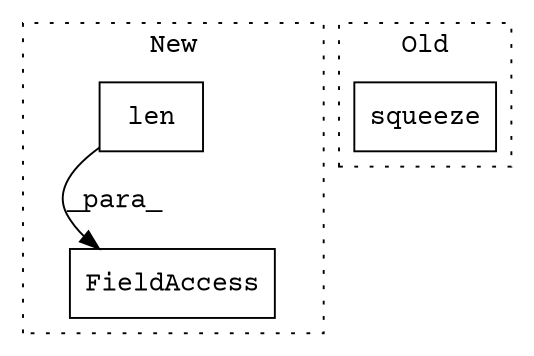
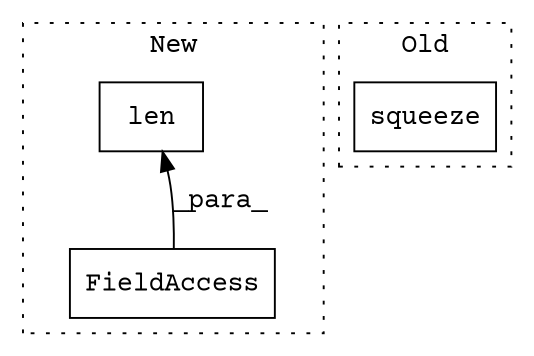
edge "len" -> "FieldAccess": reversed
